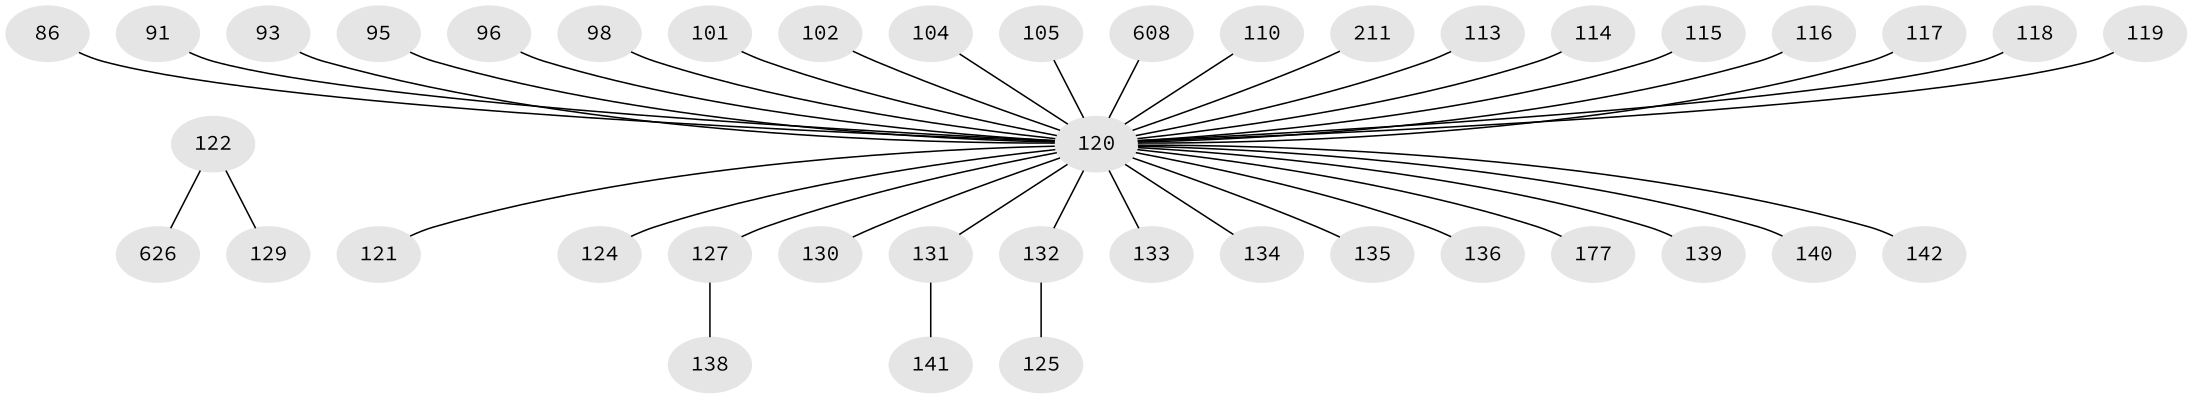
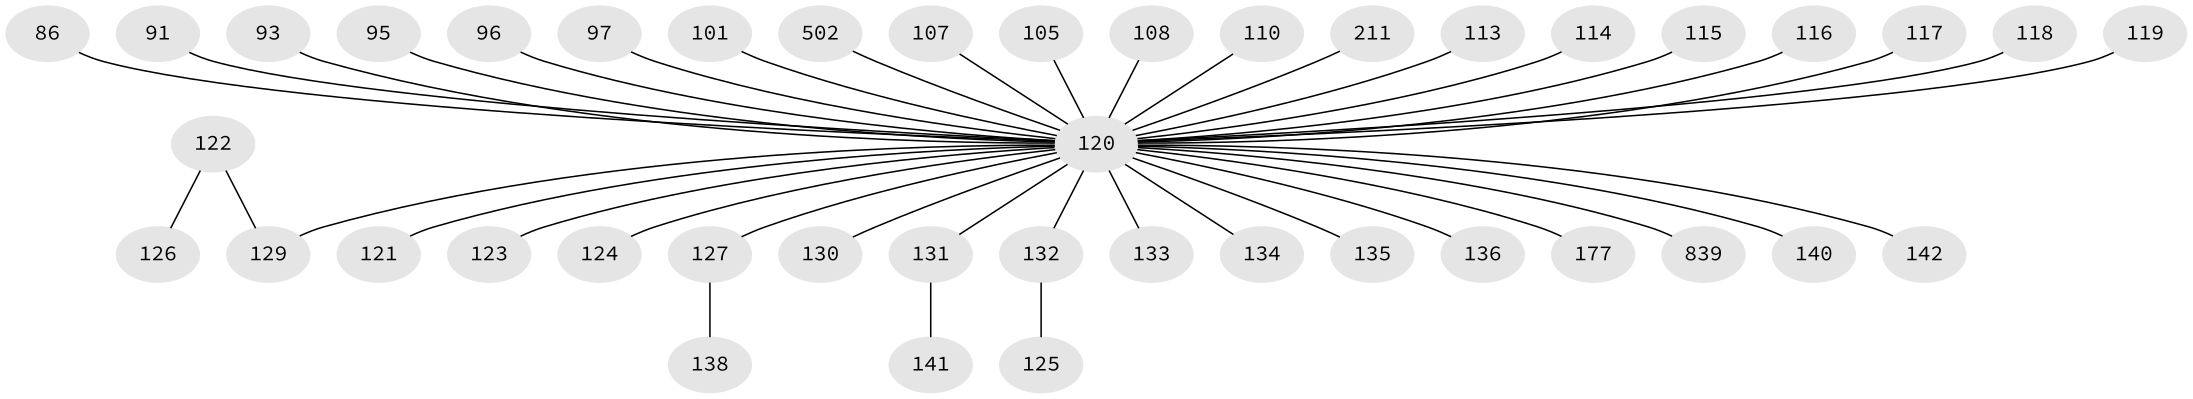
node "98": label "98" -> "97"
node "102": label "102" -> "502"
node "104": label "104" -> "107"
node "608": label "608" -> "108"
edge "120" -- "129": added
node "626": label "626" -> "126"
node "123": added
node "139": label "139" -> "839"
